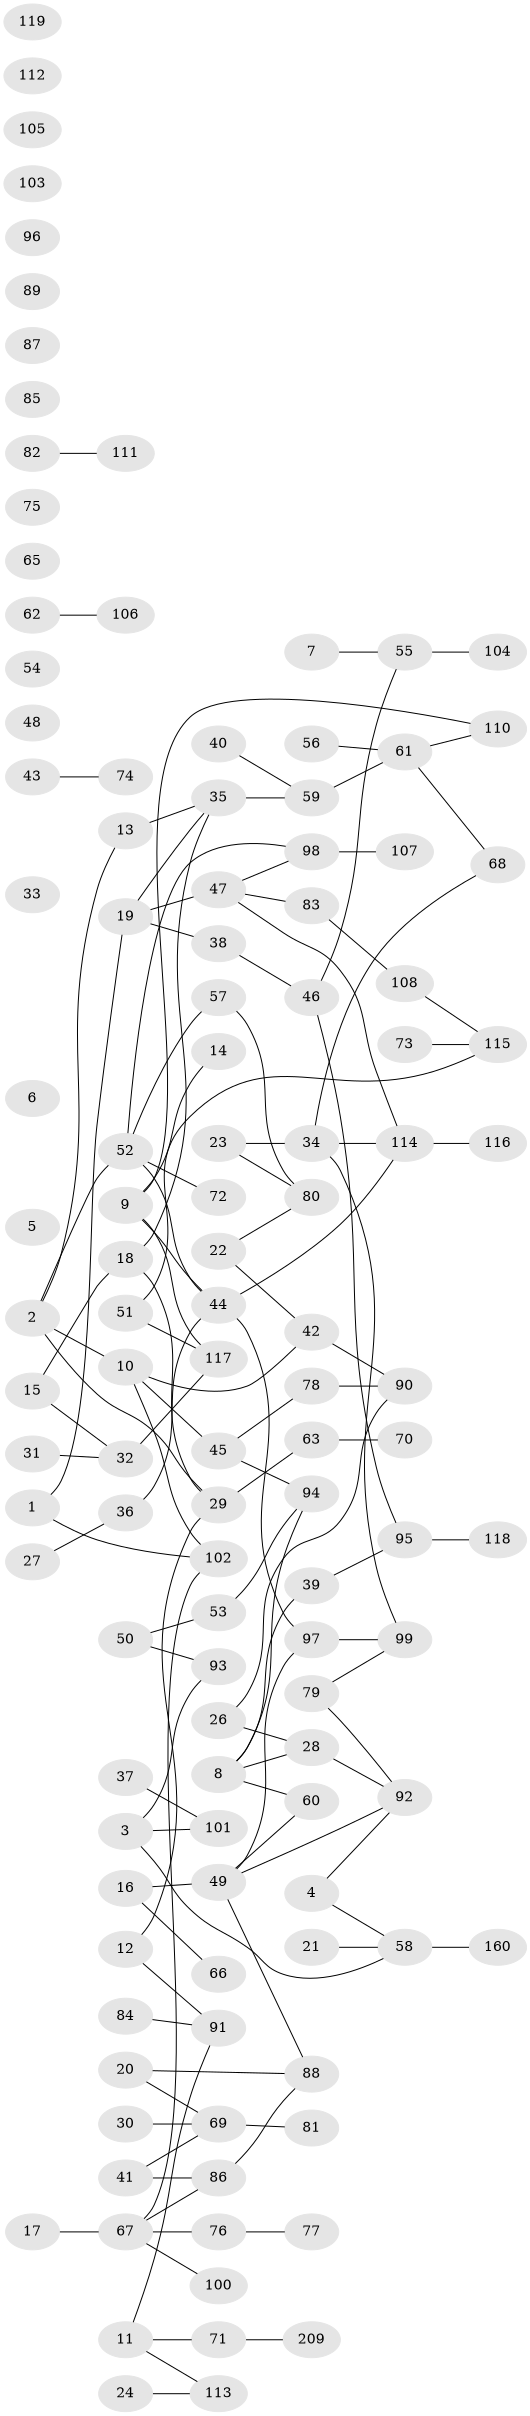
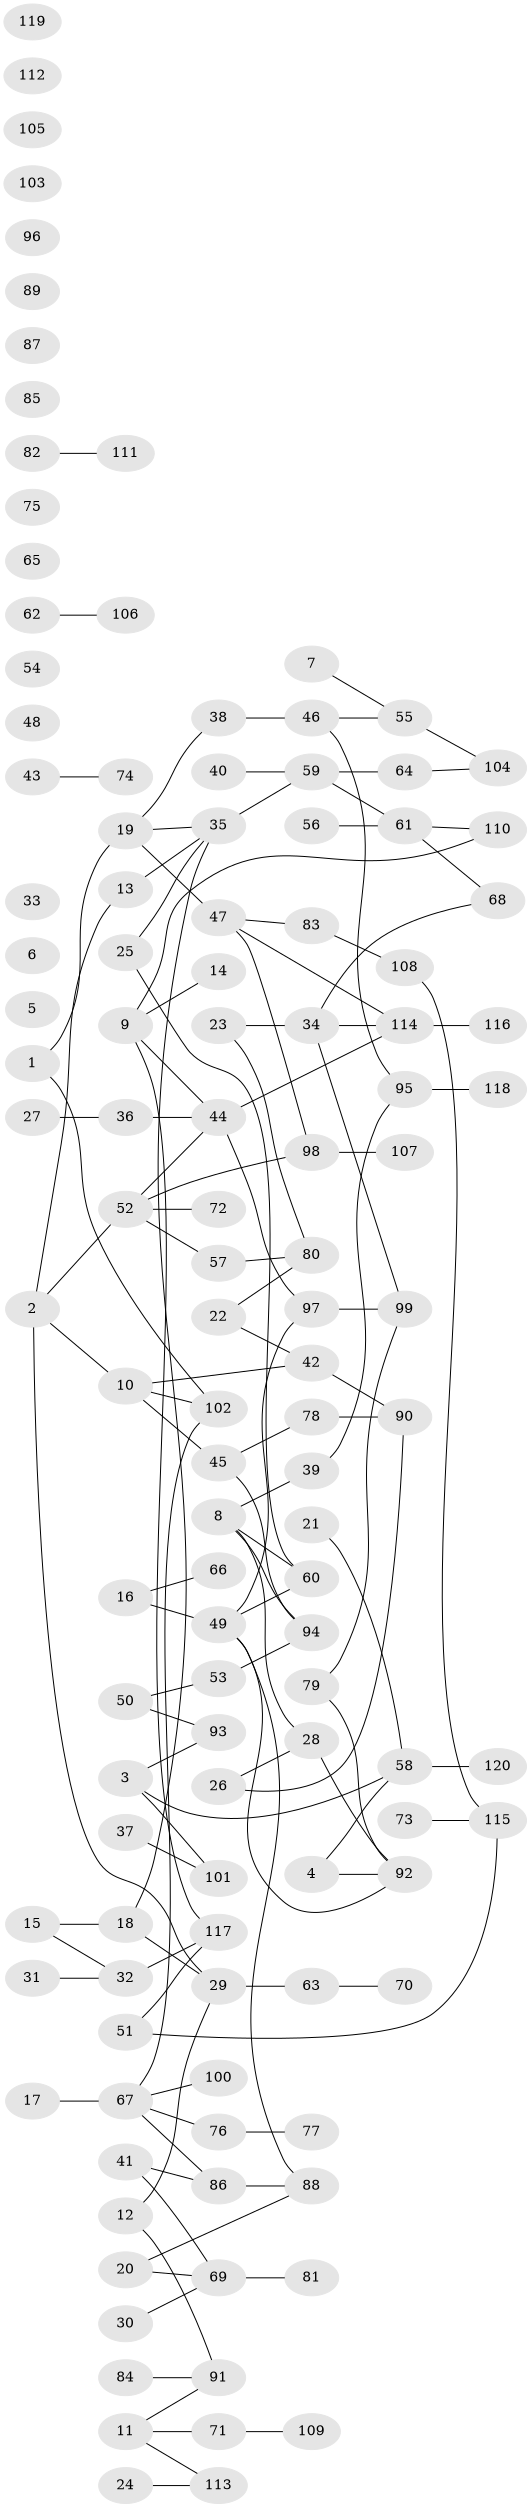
node "64": added
node "25": added
node "160": label "160" -> "120"
node "209": label "209" -> "109"
